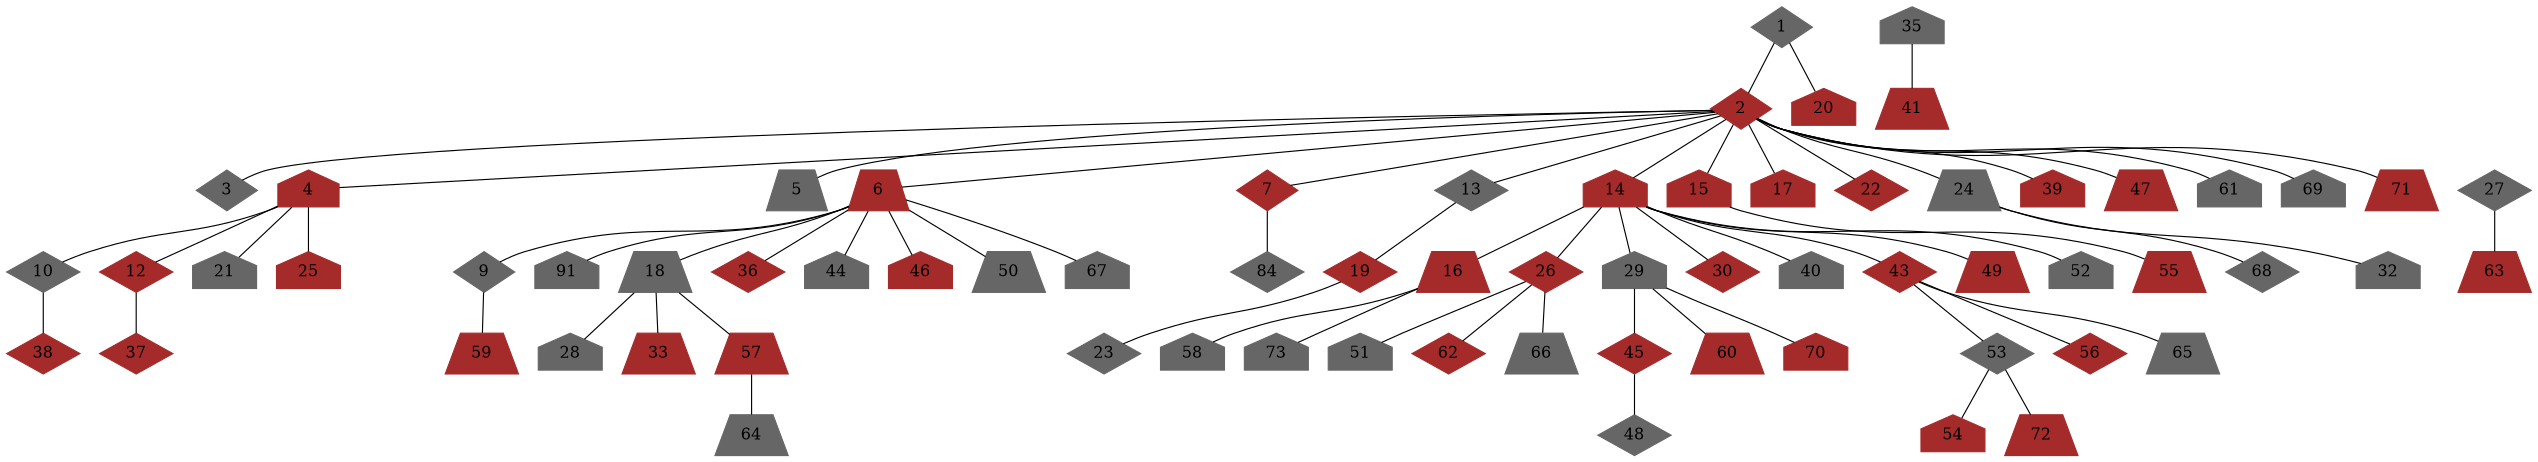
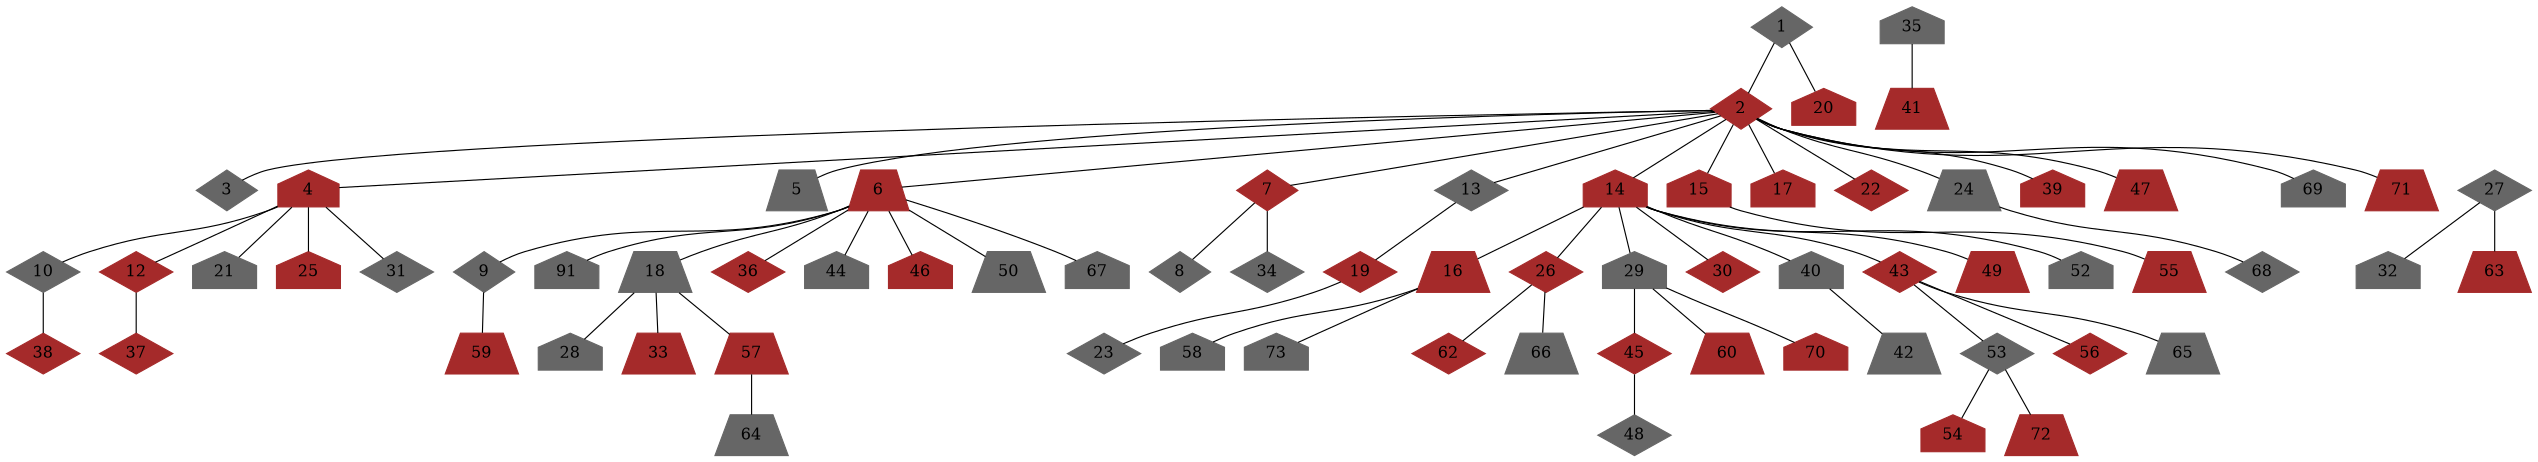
node "61": removed
edge "24" -- "32": now "27" -- "32"
node "31": added
node "8": added
node "84": label "84" -> "34"
node "51": removed
node "42": added
